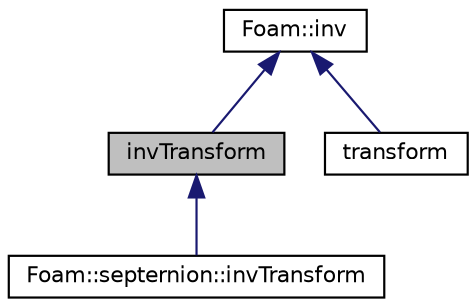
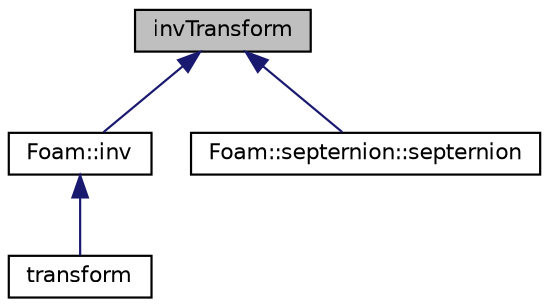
edge "invTransform" -> "Foam::inv": reversed
node "Foam::septernion::invTransform": label "Foam::septernion::invTransform" -> "Foam::septernion::septernion"
